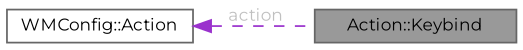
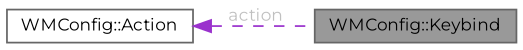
node "Action::Keybind": label "Action::Keybind" -> "WMConfig::Keybind"
